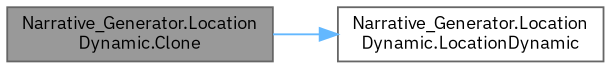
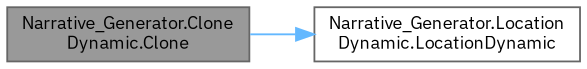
node "Narrative_Generator.Location Dynamic.Clone": label "Narrative_Generator.Location Dynamic.Clone" -> "Narrative_Generator.Clone Dynamic.Clone"
